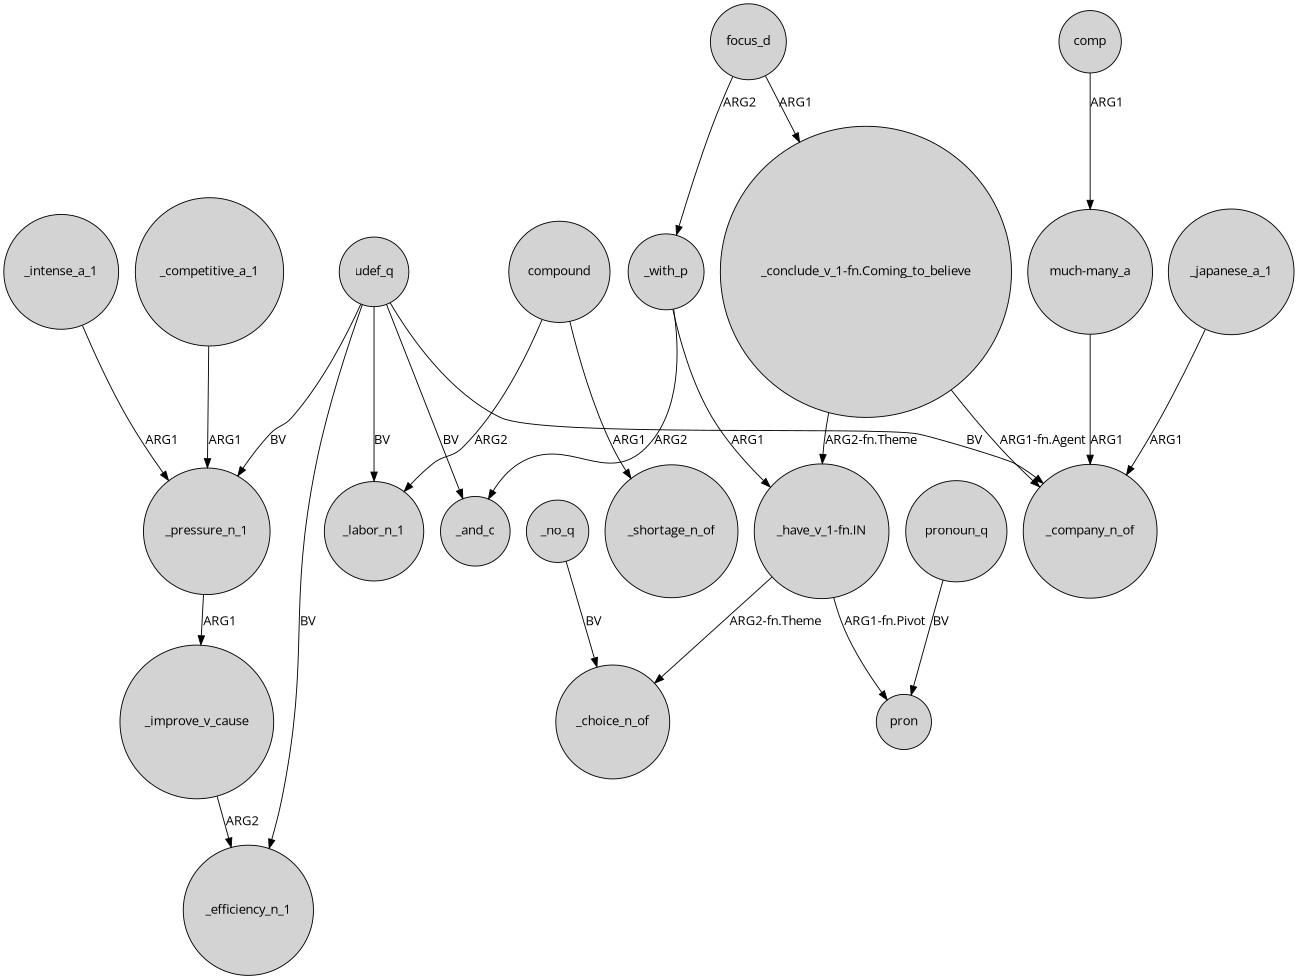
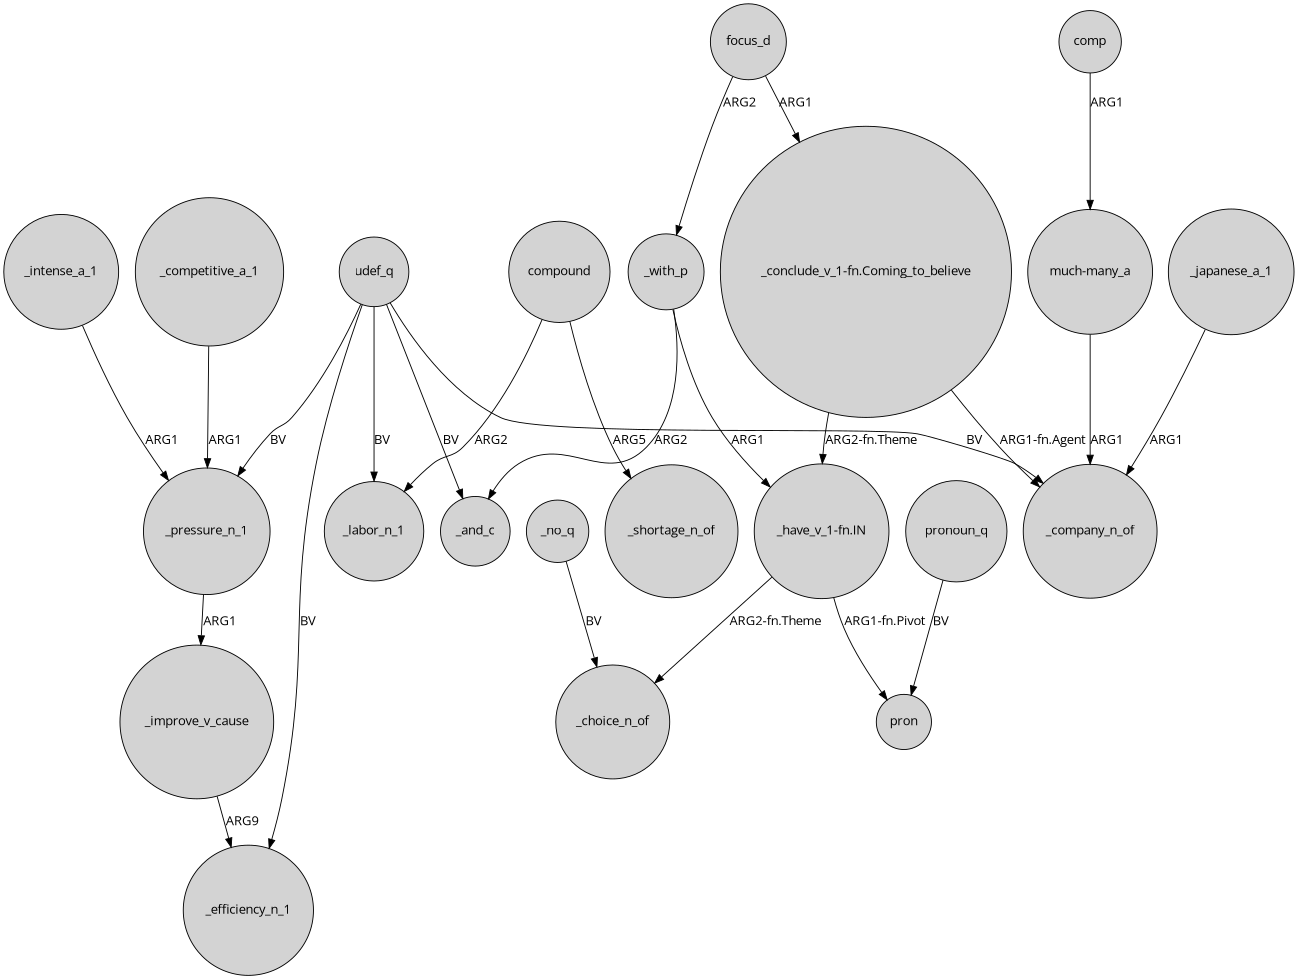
edge "compound" -> "_shortage_n_of": label "ARG1" -> "ARG5"
edge "_improve_v_cause" -> "_efficiency_n_1": label "ARG2" -> "ARG9"
